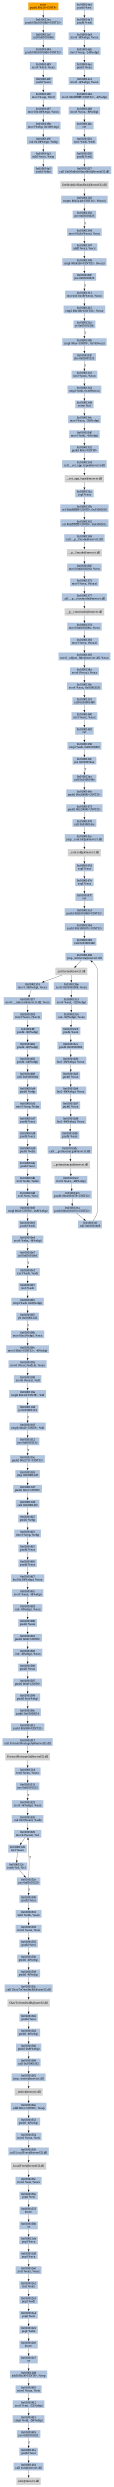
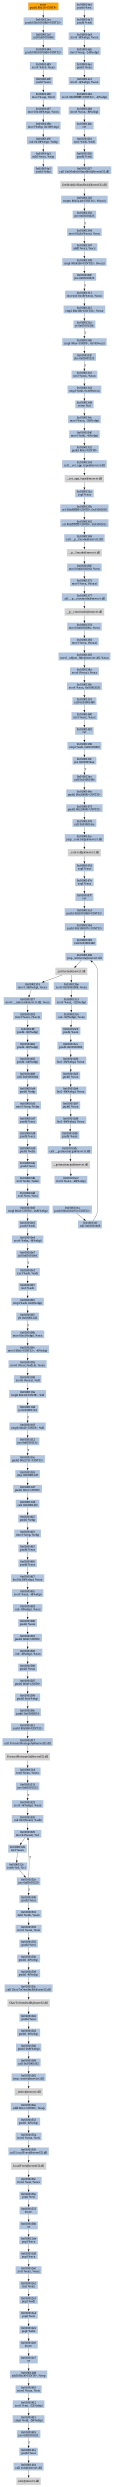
node "0x010013e5 pushl $0x1001078<UINT32>": removed
